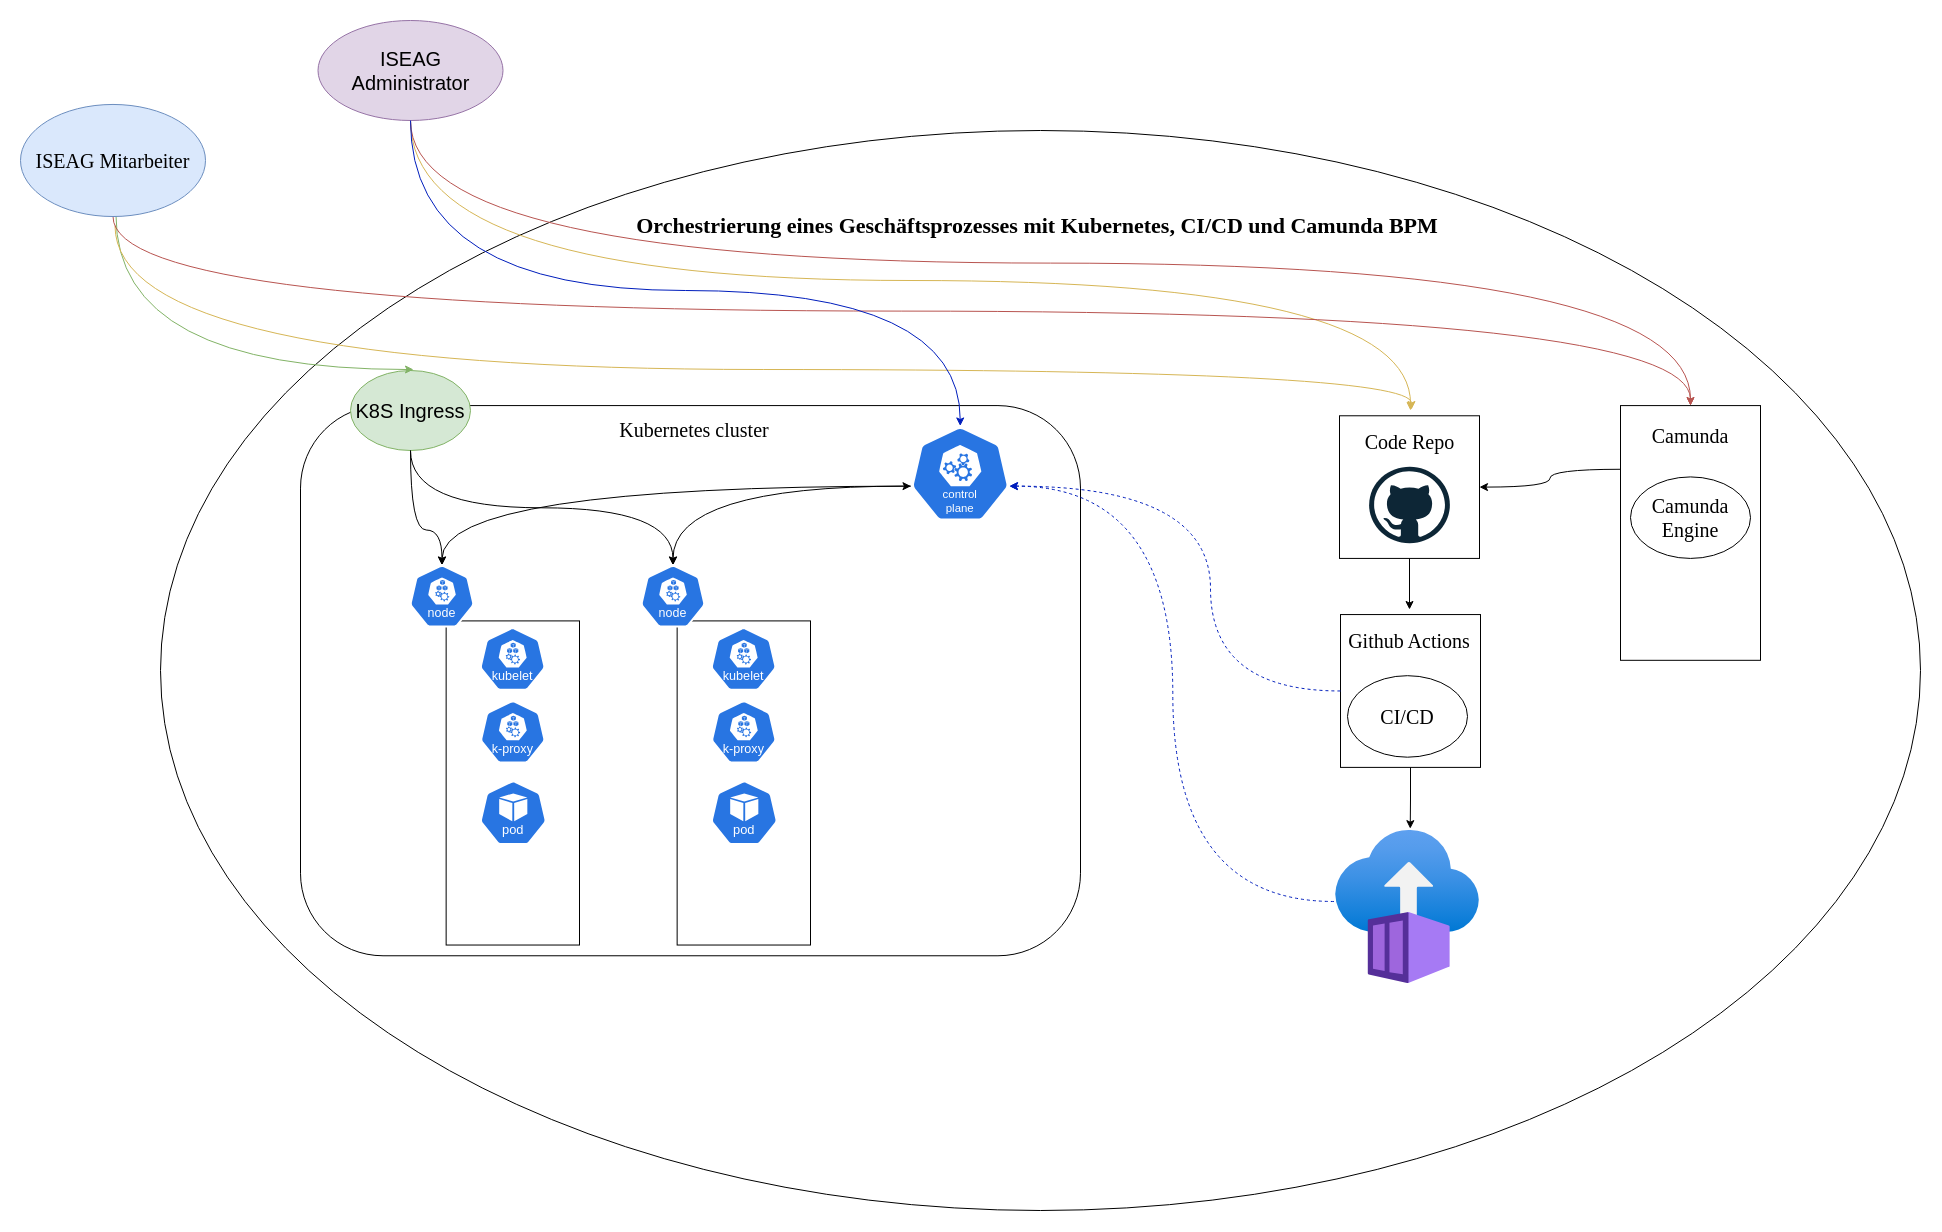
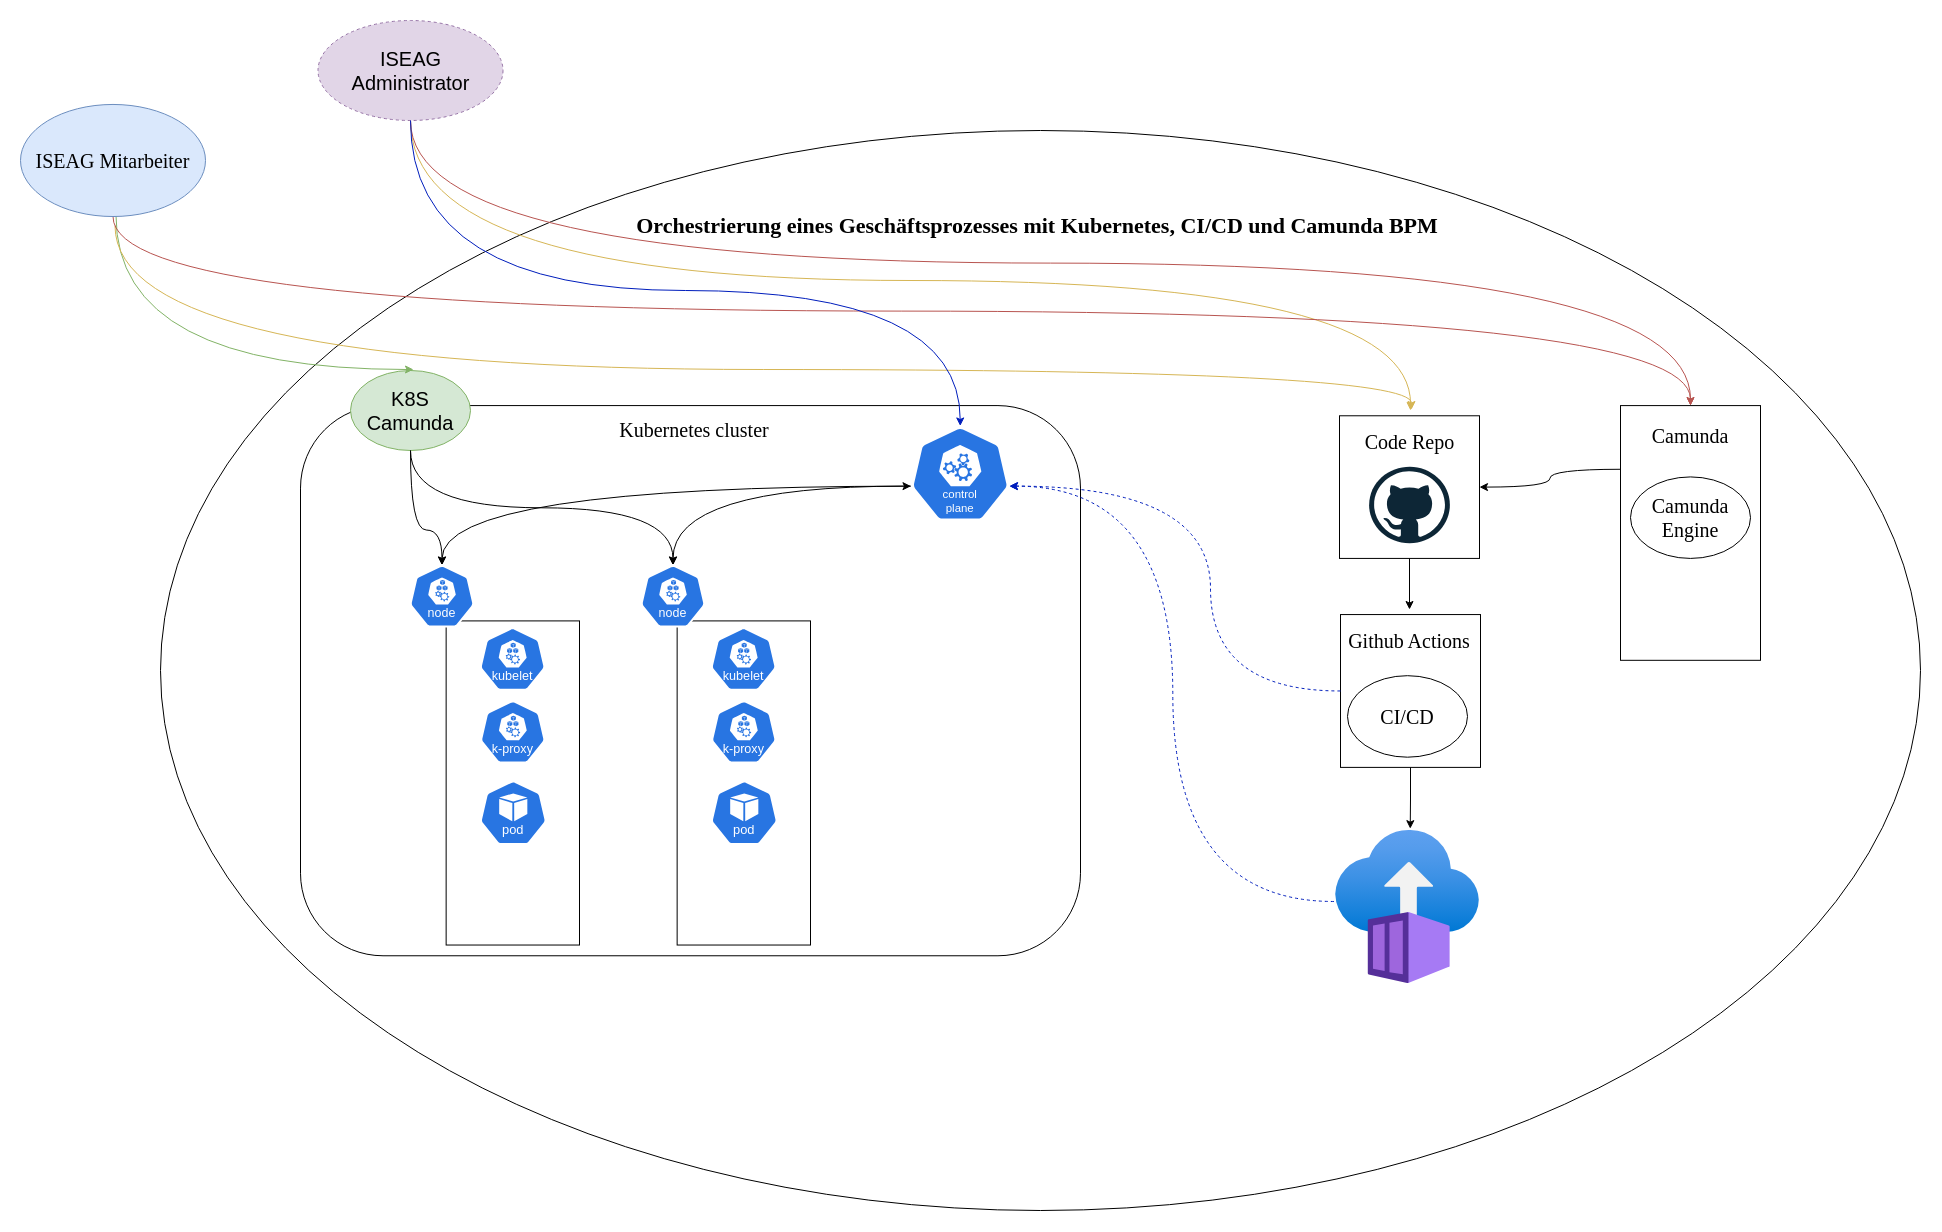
node "ISEAG Administrator": style solid -> dashed
node "K8S Ingress": label "K8S Ingress" -> "K8S Camunda"
